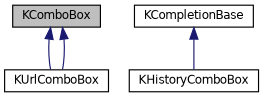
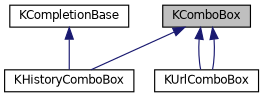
edge "KHistoryComboBox" -> "KComboBox": added
